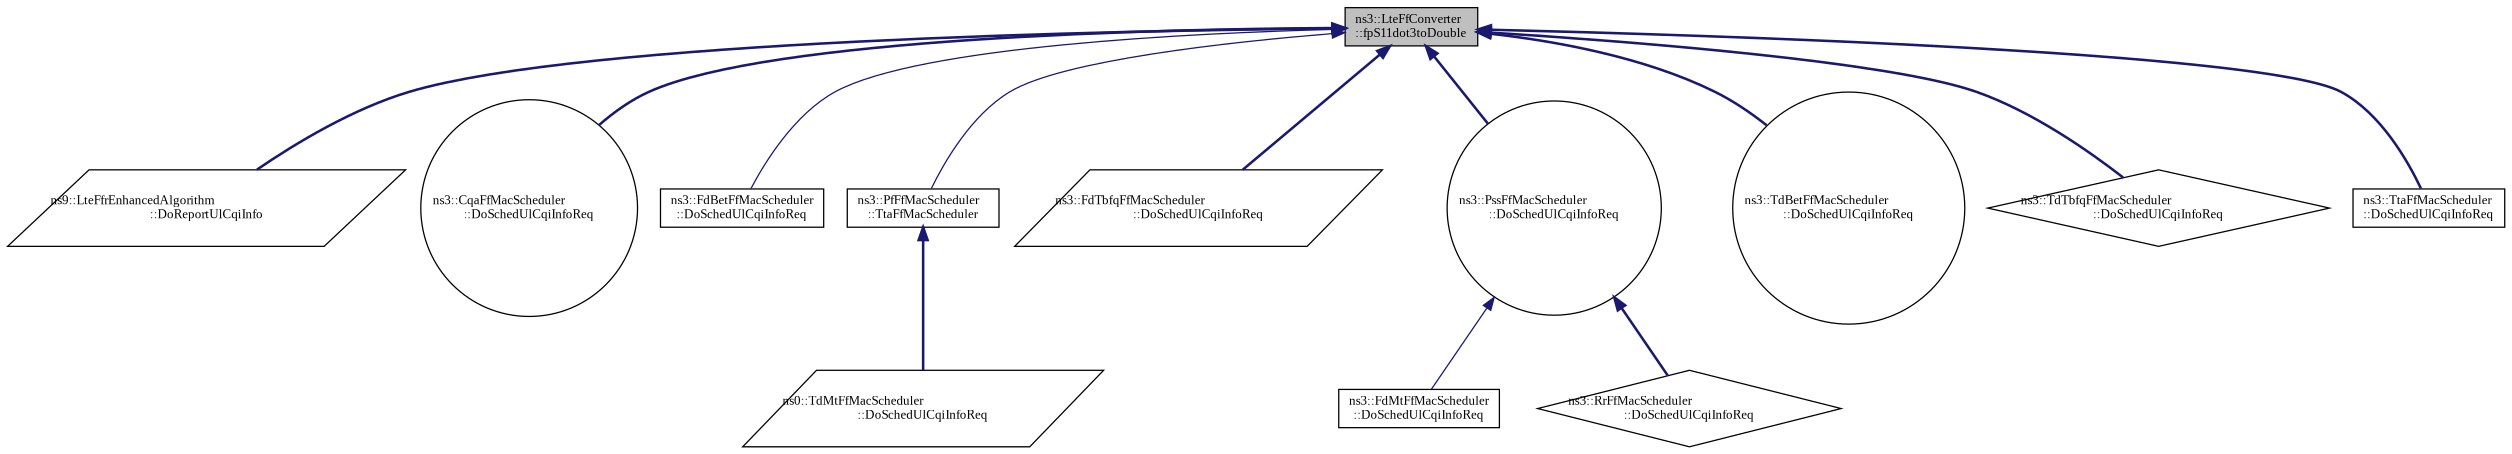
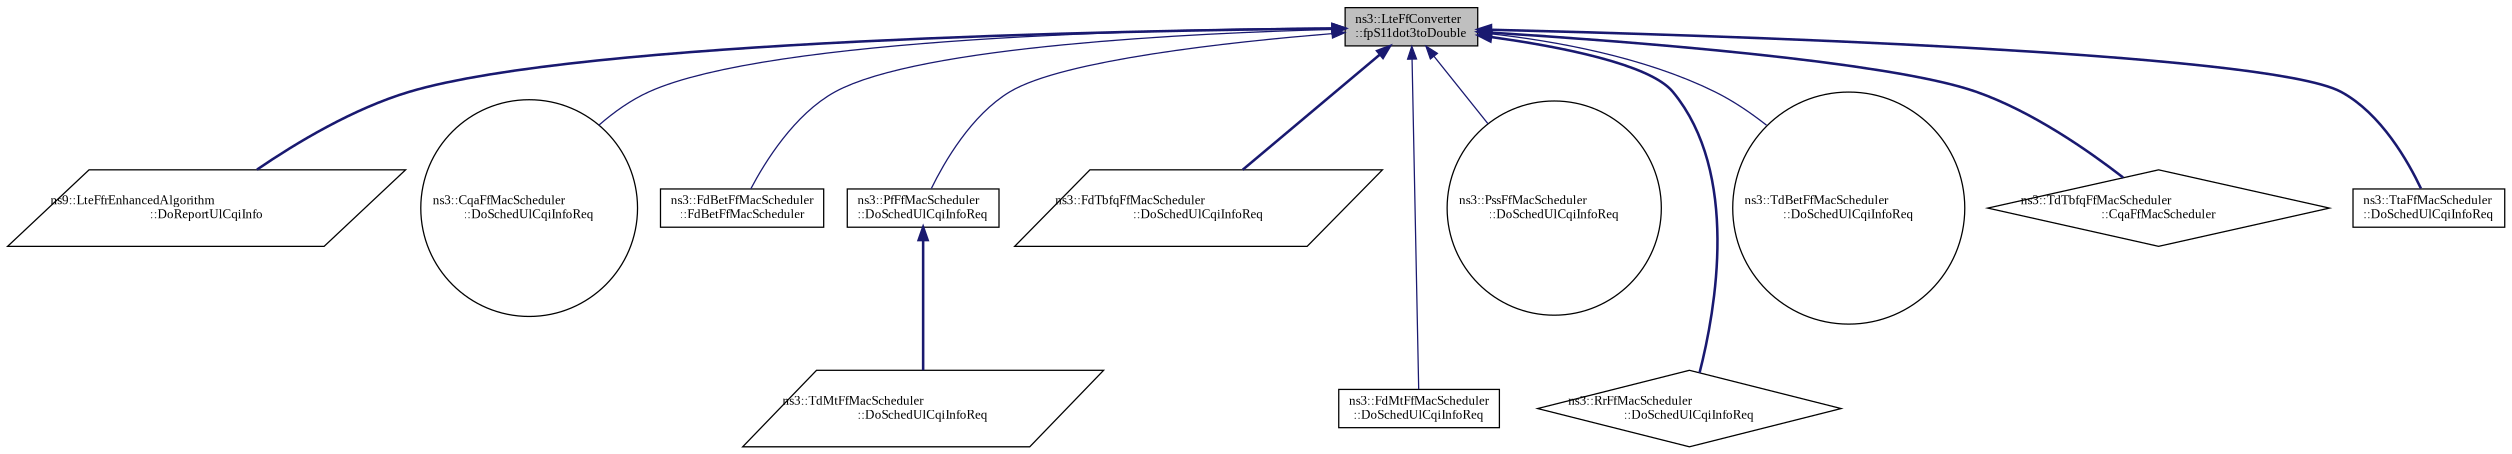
edge "ns3::CqaFfMacScheduler ::DoSchedUlCqiInfoReq" -> "ns3::LteFfConverter ::fpS11dot3toDouble": style bold -> solid
edge "ns3::TdBetFfMacScheduler ::DoSchedUlCqiInfoReq" -> "ns3::LteFfConverter ::fpS11dot3toDouble": style bold -> solid
edge "ns3::PssFfMacScheduler ::DoSchedUlCqiInfoReq" -> "ns3::LteFfConverter ::fpS11dot3toDouble": style bold -> solid
node "ns3::FdBetFfMacScheduler ::DoSchedUlCqiInfoReq": label "ns3::FdBetFfMacScheduler ::DoSchedUlCqiInfoReq" -> "ns3::FdBetFfMacScheduler ::FdBetFfMacScheduler"
node "ns3::PfFfMacScheduler ::TtaFfMacScheduler": label "ns3::PfFfMacScheduler ::TtaFfMacScheduler" -> "ns3::PfFfMacScheduler ::DoSchedUlCqiInfoReq"
node "ns3::TdTbfqFfMacScheduler ::DoSchedUlCqiInfoReq": label "ns3::TdTbfqFfMacScheduler ::DoSchedUlCqiInfoReq" -> "ns3::TdTbfqFfMacScheduler ::CqaFfMacScheduler"
edge "ns3::RrFfMacScheduler ::DoSchedUlCqiInfoReq" -> "ns3::PssFfMacScheduler ::DoSchedUlCqiInfoReq": now "ns3::RrFfMacScheduler ::DoSchedUlCqiInfoReq" -> "ns3::LteFfConverter ::fpS11dot3toDouble"
edge "ns3::FdMtFfMacScheduler ::DoSchedUlCqiInfoReq" -> "ns3::PssFfMacScheduler ::DoSchedUlCqiInfoReq": now "ns3::FdMtFfMacScheduler ::DoSchedUlCqiInfoReq" -> "ns3::LteFfConverter ::fpS11dot3toDouble"
node "ns0::TdMtFfMacScheduler ::DoSchedUlCqiInfoReq": label "ns0::TdMtFfMacScheduler ::DoSchedUlCqiInfoReq" -> "ns3::TdMtFfMacScheduler ::DoSchedUlCqiInfoReq"
